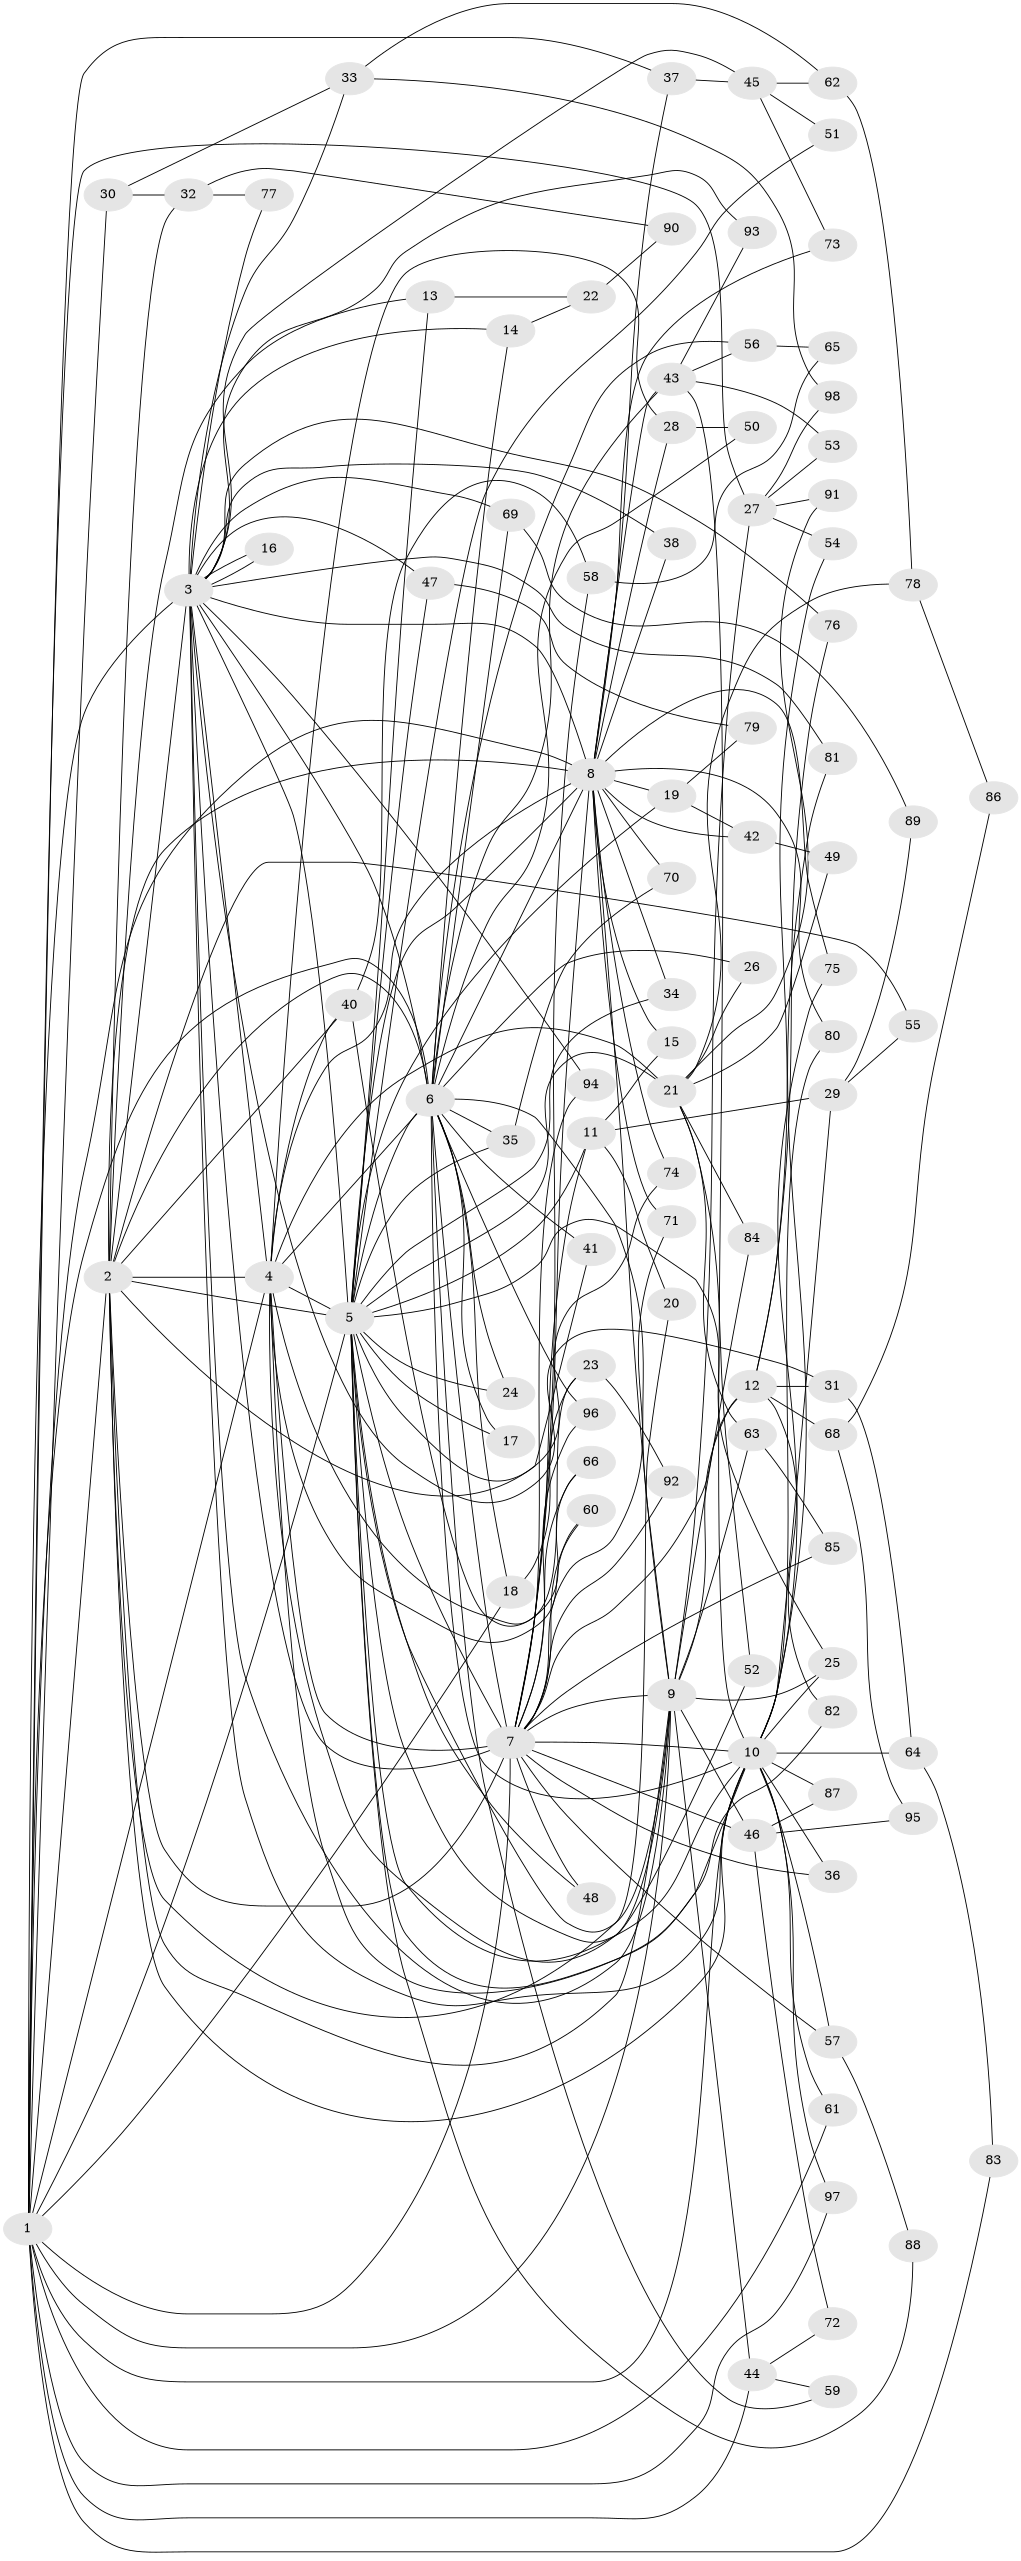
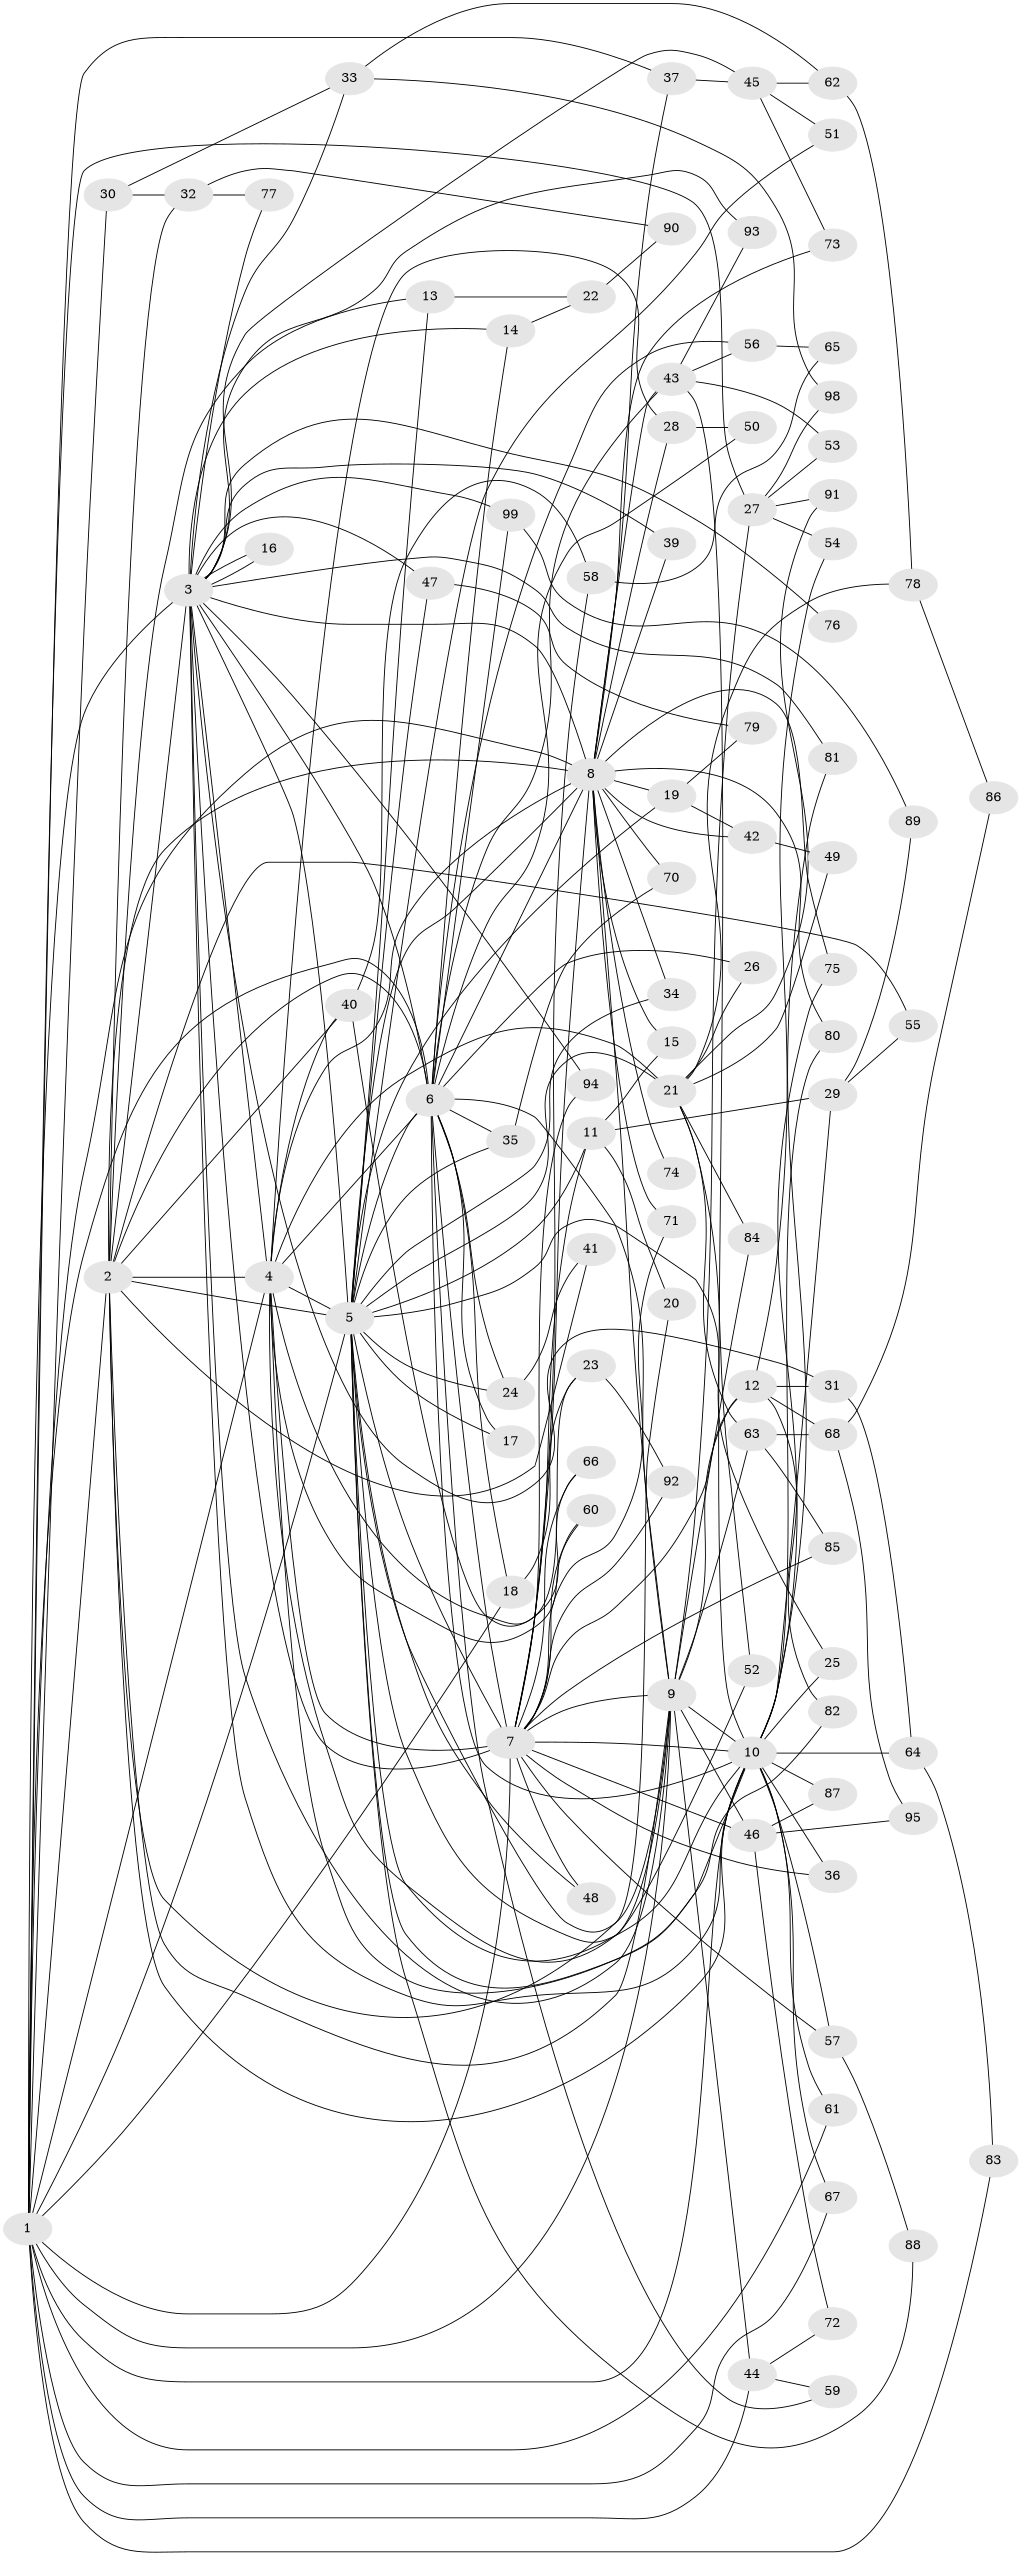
node "69": label "69" -> "99"
node "38": label "38" -> "39"
edge "76" -- "12": removed
edge "6" -- "41": now "24" -- "41"
node "96": removed
edge "63" -- "68": added
edge "74" -- "5": removed
edge "25" -- "9": now "10" -- "9"
edge "2" -- "7": removed
node "97": label "97" -> "67"
